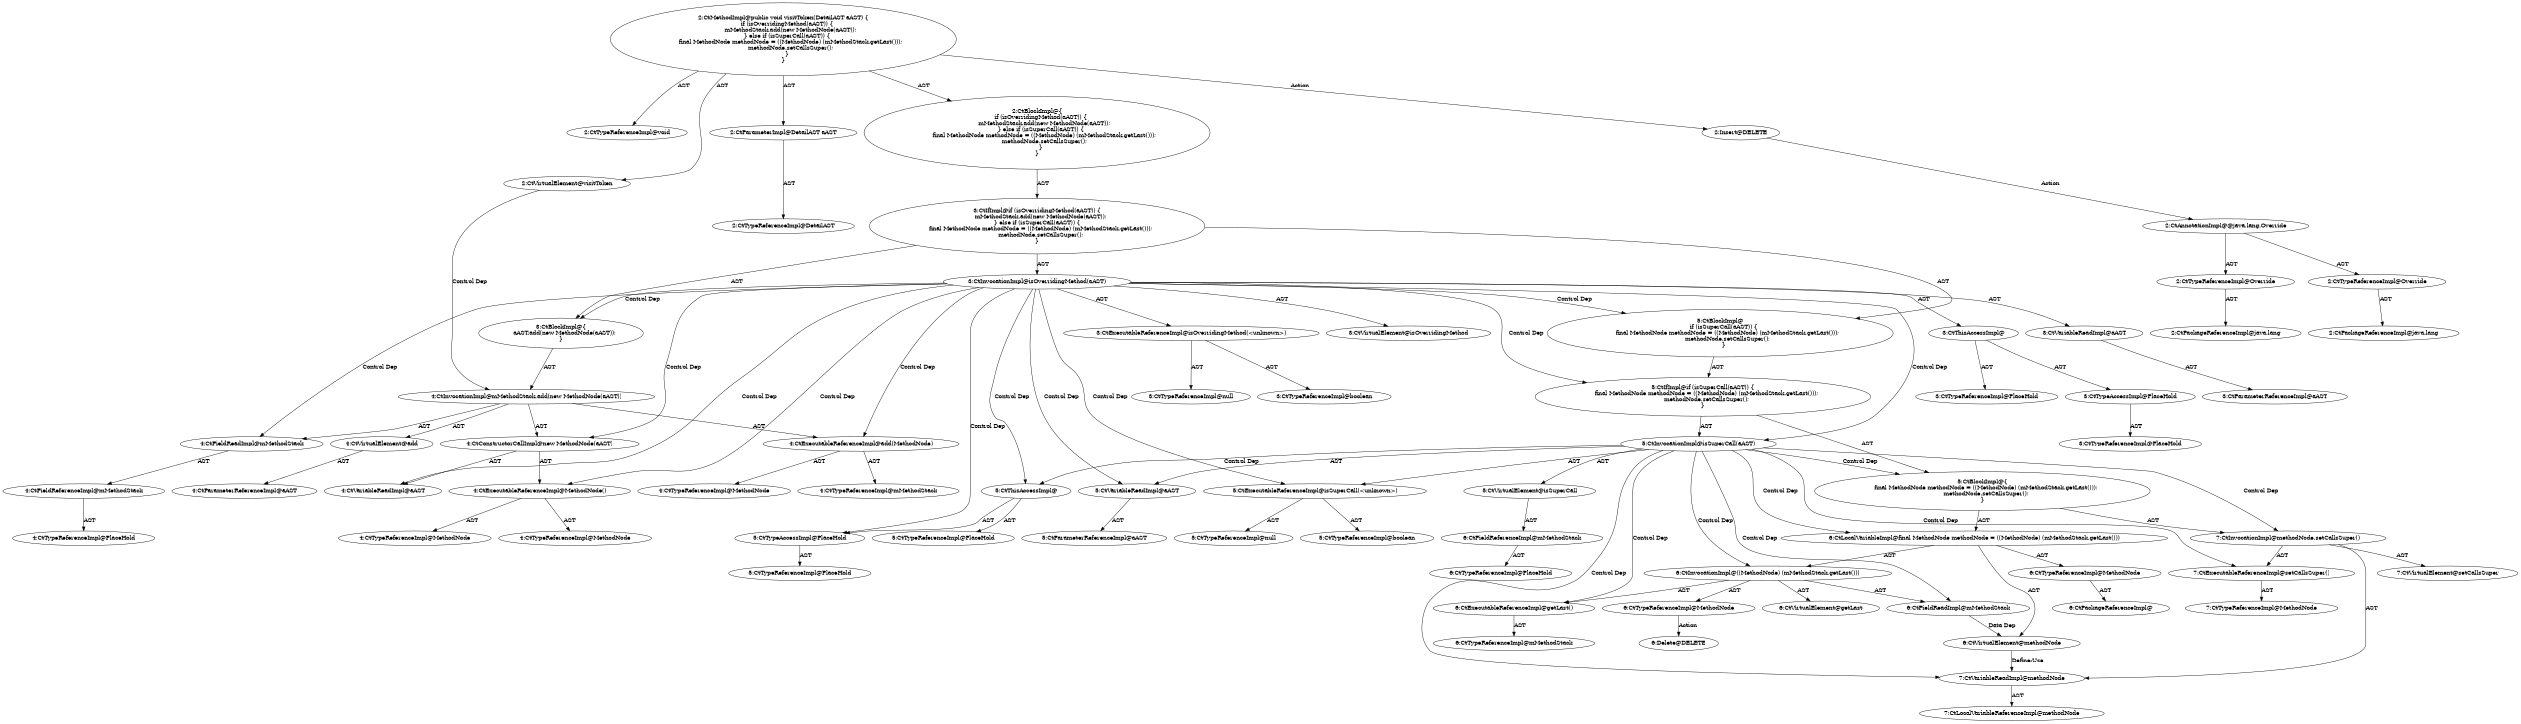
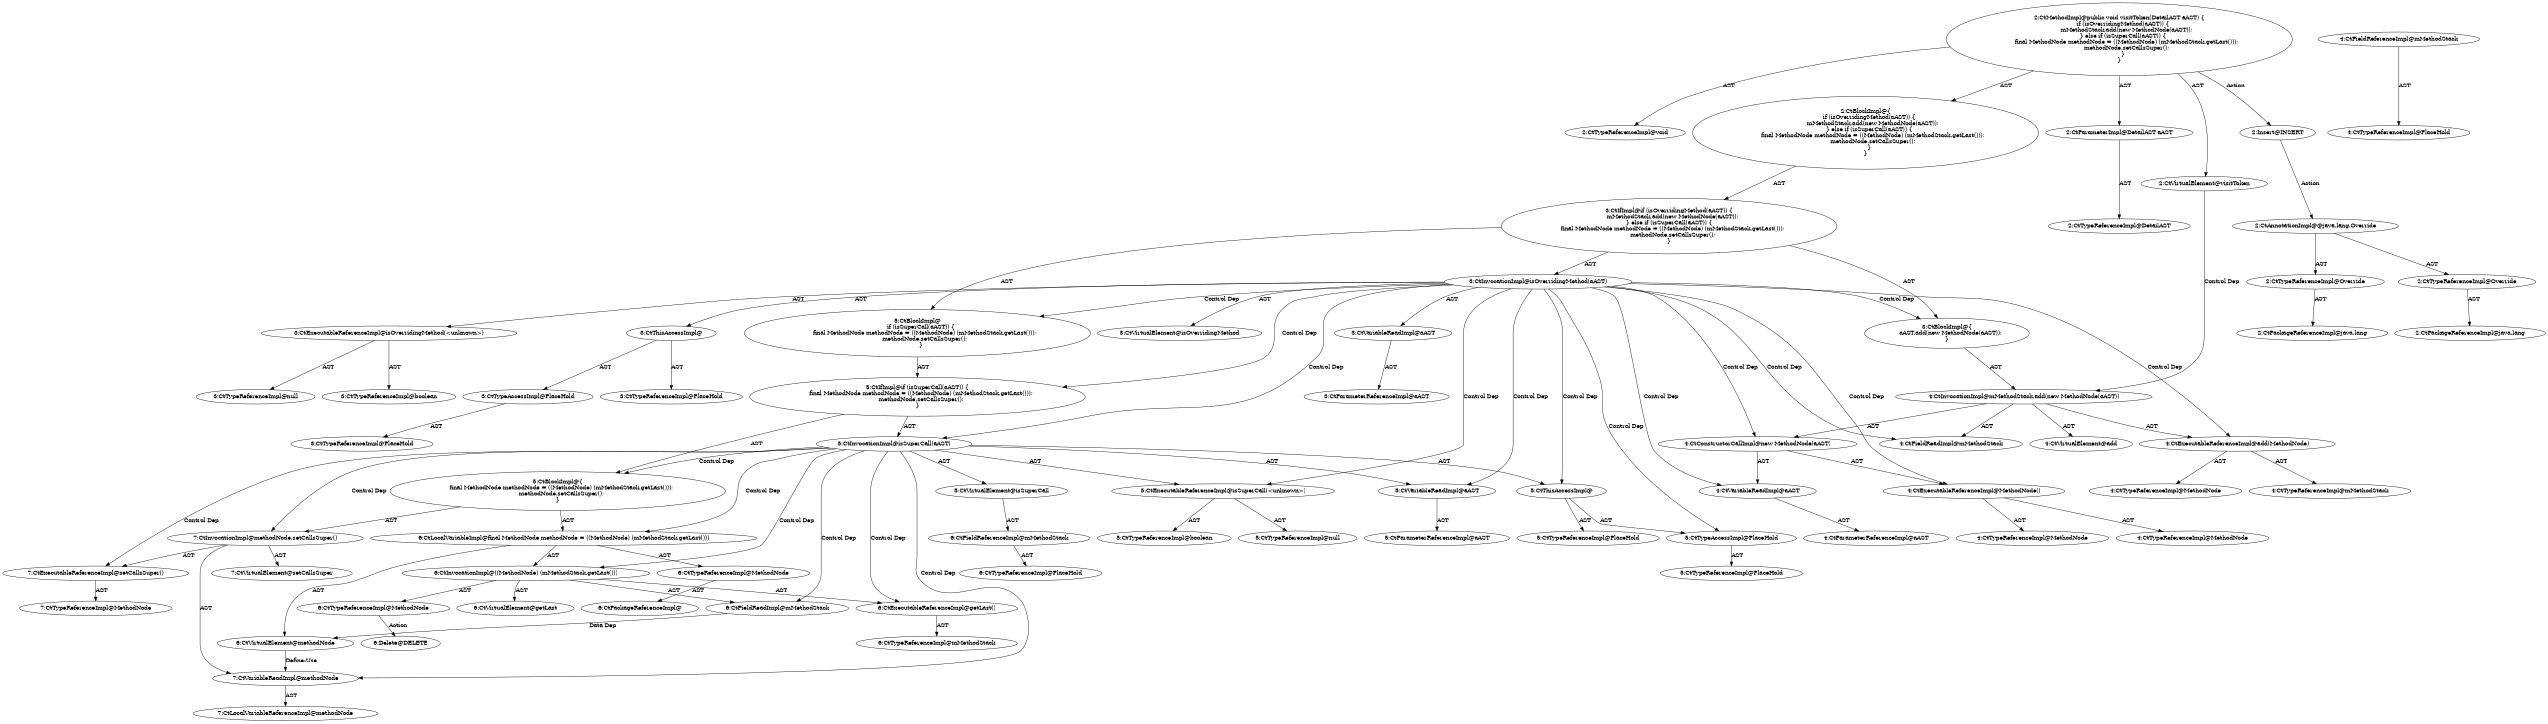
node "2:Insert@DELETE": label "2:Insert@DELETE" -> "2:Insert@INSERT"
edge "5:CtInvocationImpl@isSuperCall(aAST)" -> "5:CtThisAccessImpl@": label "Control Dep" -> "AST"
edge "4:CtFieldReadImpl@mMethodStack" -> "4:CtFieldReferenceImpl@mMethodStack": removed, label "AST"
edge "4:CtVirtualElement@add" -> "4:CtParameterReferenceImpl@aAST": now "4:CtVariableReadImpl@aAST" -> "4:CtParameterReferenceImpl@aAST"
